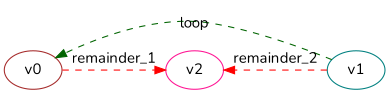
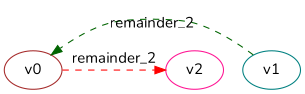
edge "v1" -> "v0": label "loop" -> "remainder_2"
edge "v0" -> "v2": label "remainder_1" -> "remainder_2"
edge "v1" -> "v2": removed, label "remainder_2"
